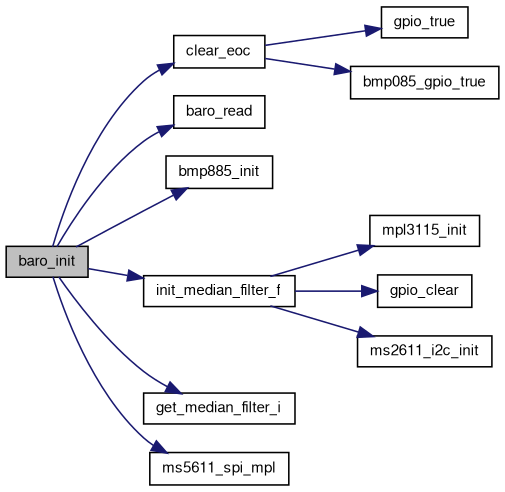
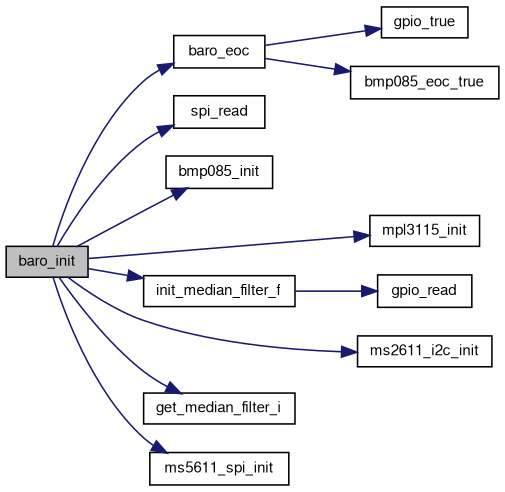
node "clear_eoc": label "clear_eoc" -> "baro_eoc"
node "bmp085_gpio_true": label "bmp085_gpio_true" -> "bmp085_eoc_true"
node "baro_read": label "baro_read" -> "spi_read"
node "bmp885_init": label "bmp885_init" -> "bmp085_init"
edge "init_median_filter_f" -> "mpl3115_init": now "baro_init" -> "mpl3115_init"
node "gpio_clear": label "gpio_clear" -> "gpio_read"
edge "init_median_filter_f" -> "ms2611_i2c_init": now "baro_init" -> "ms2611_i2c_init"
node "ms5611_spi_mpl": label "ms5611_spi_mpl" -> "ms5611_spi_init"
